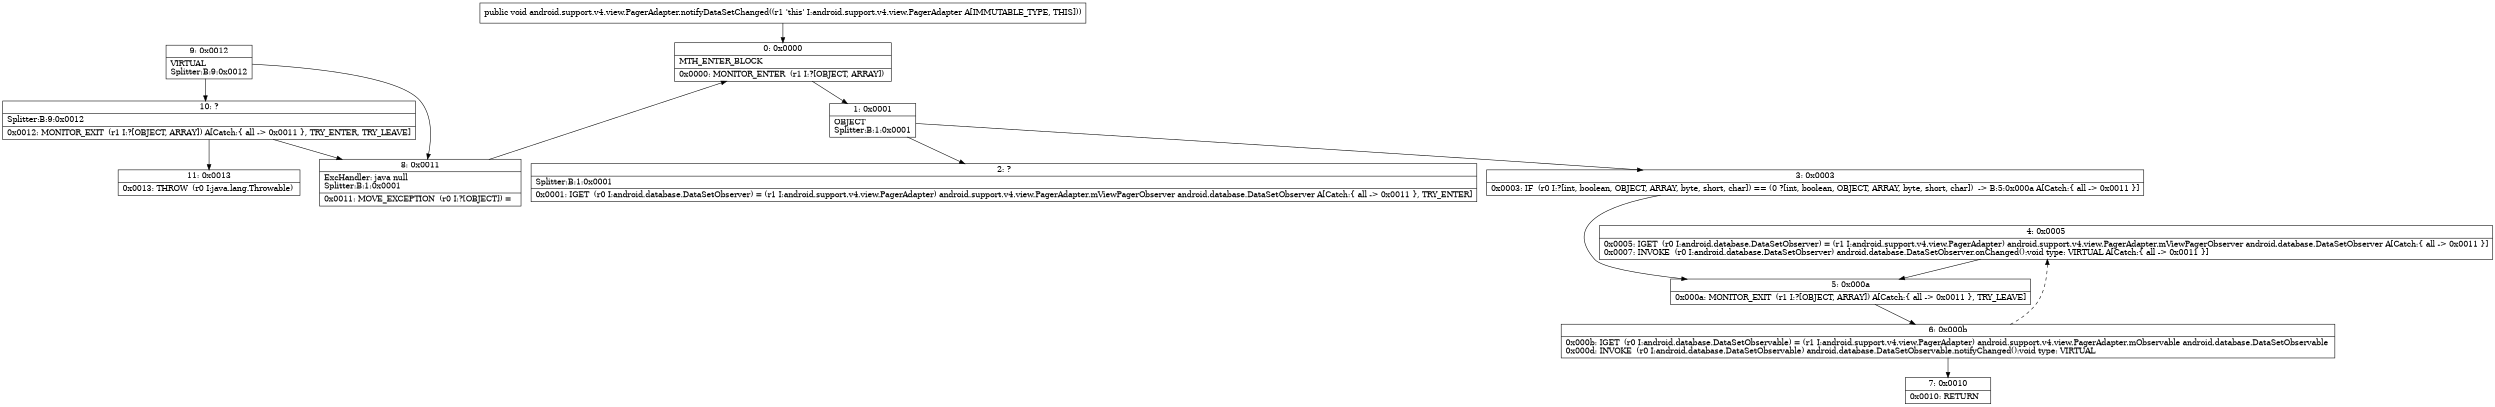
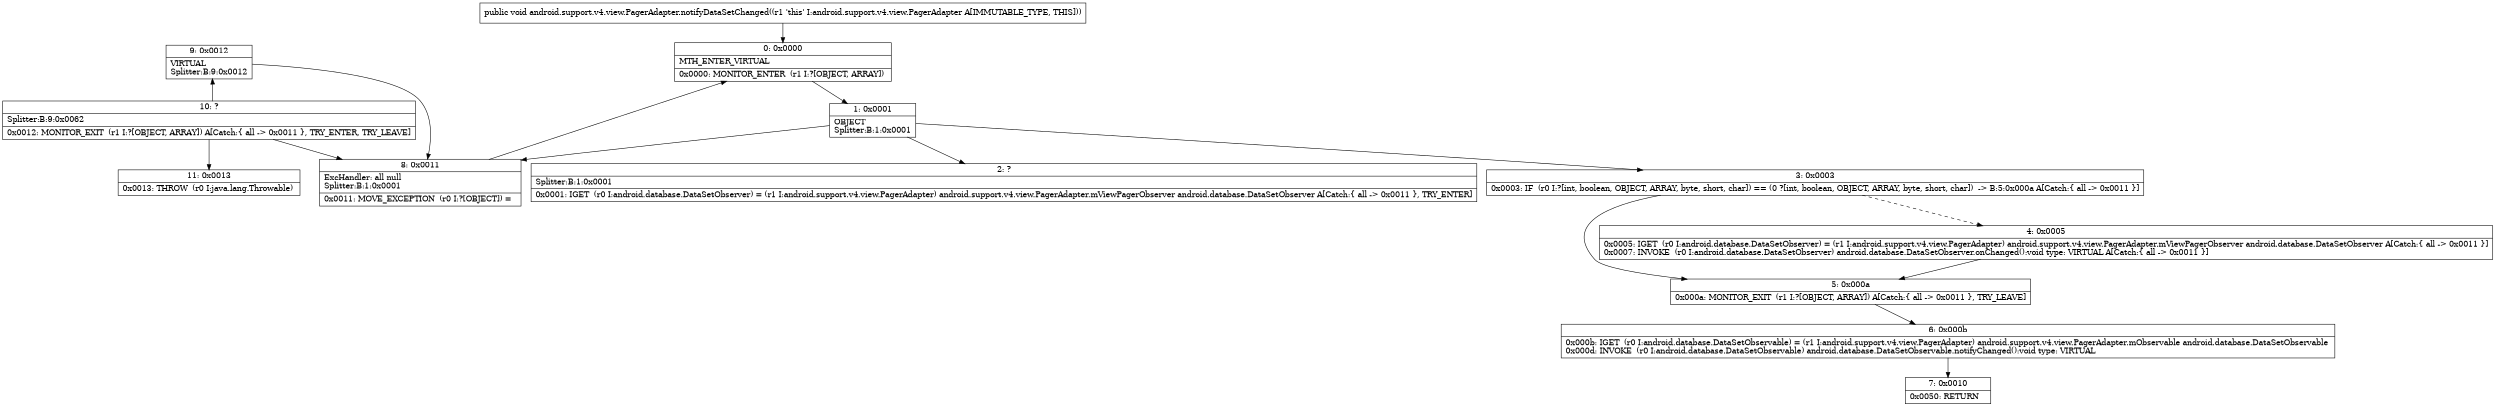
node "0: 0x0000": text "MTH_ENTER_BLOCK" -> "MTH_ENTER_VIRTUAL"
edge "9: 0x0012" -> "10: ?": reversed
node "10: ?": text "Splitter:B:9:0x0012" -> "Splitter:B:9:0x0062"
edge "1: 0x0001" -> "8: 0x0011": added
node "8: 0x0011": text "ExcHandler: java null" -> "ExcHandler: all null"
edge "6: 0x000b" -> "4: 0x0005": now "3: 0x0003" -> "4: 0x0005"
node "7: 0x0010": text "0x0010: RETURN" -> "0x0050: RETURN"
